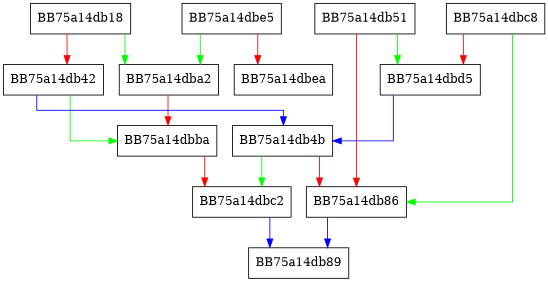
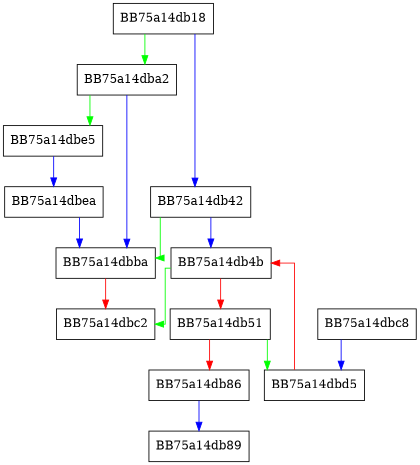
edge "BB75a14db18" -> "BB75a14db42": color red -> blue
edge "BB75a14dbe5" -> "BB75a14dba2": reversed
edge "BB75a14dbe5" -> "BB75a14dbea": color red -> blue
edge "BB75a14dbc8" -> "BB75a14dbd5": color red -> blue
edge "BB75a14dba2" -> "BB75a14dbba": color red -> blue
edge "BB75a14dbd5" -> "BB75a14db4b": color blue -> red
edge "BB75a14db4b" -> "BB75a14db86": now "BB75a14db4b" -> "BB75a14db51"
edge "BB75a14dbc8" -> "BB75a14db86": removed
edge "BB75a14dbea" -> "BB75a14dbba": added
edge "BB75a14dbc2" -> "BB75a14db89": removed
